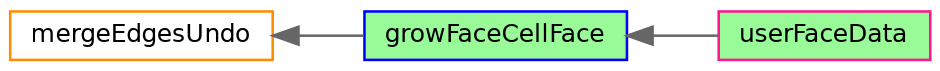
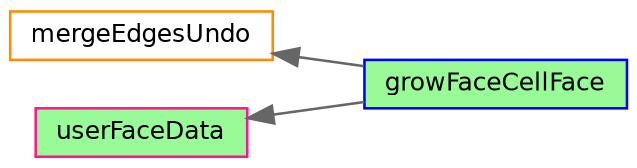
edge "userFaceData" -> "growFaceCellFace": reversed
